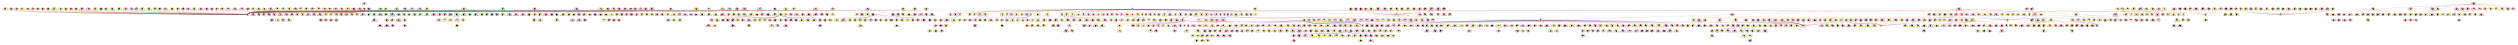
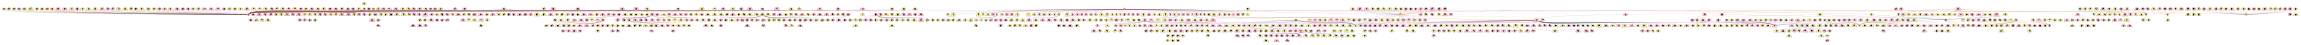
node "248": added
